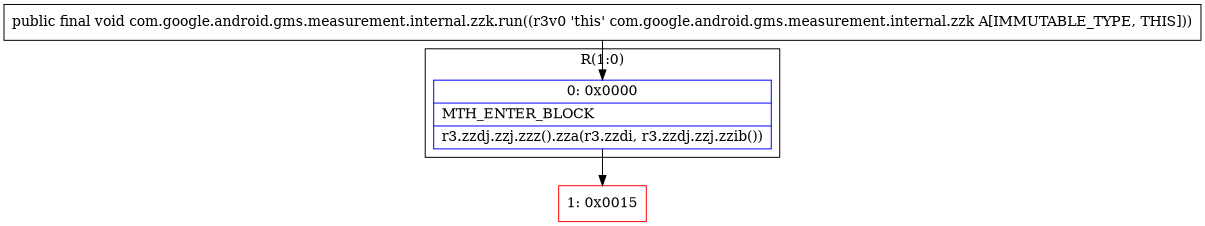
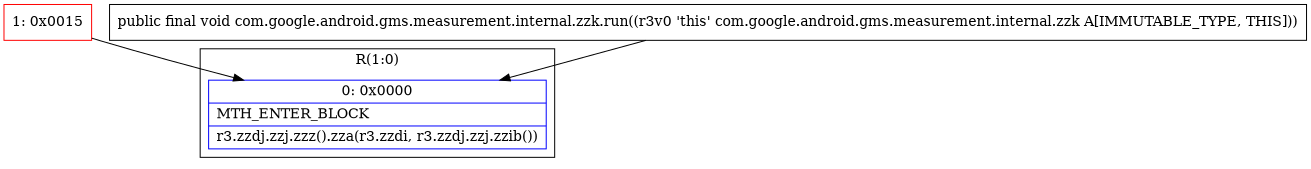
edge "0: 0x0000" -> "1: 0x0015": reversed
